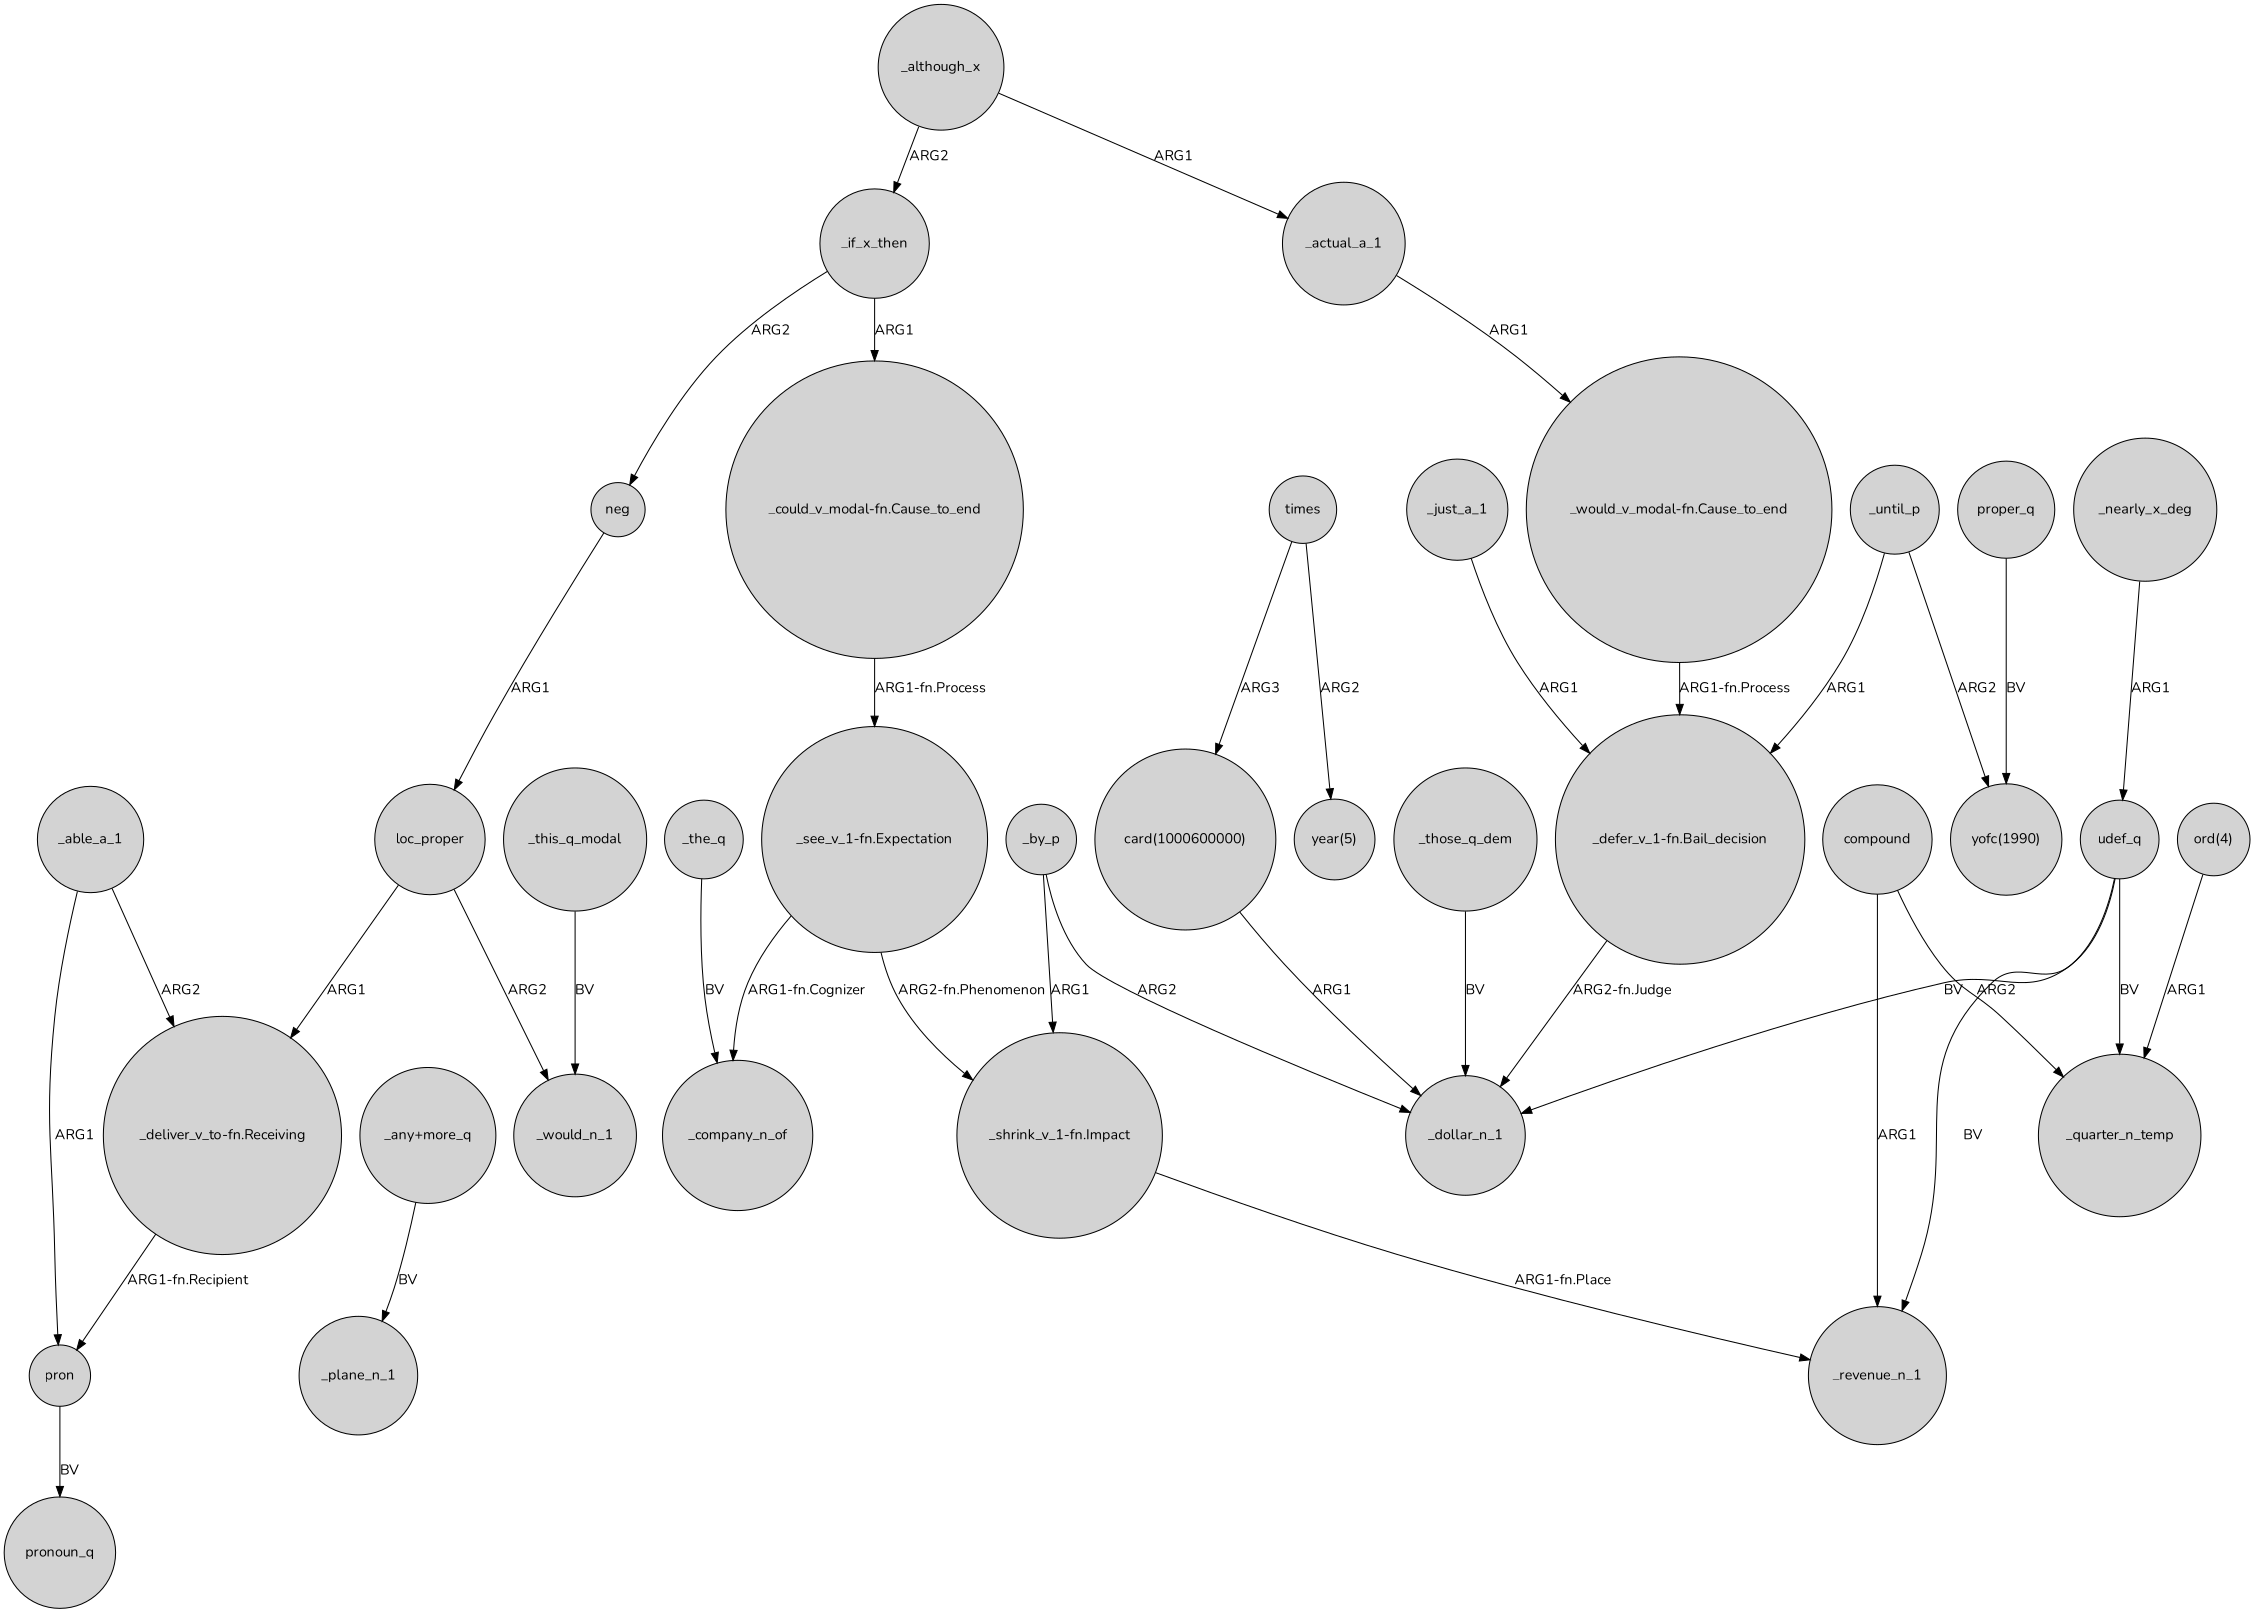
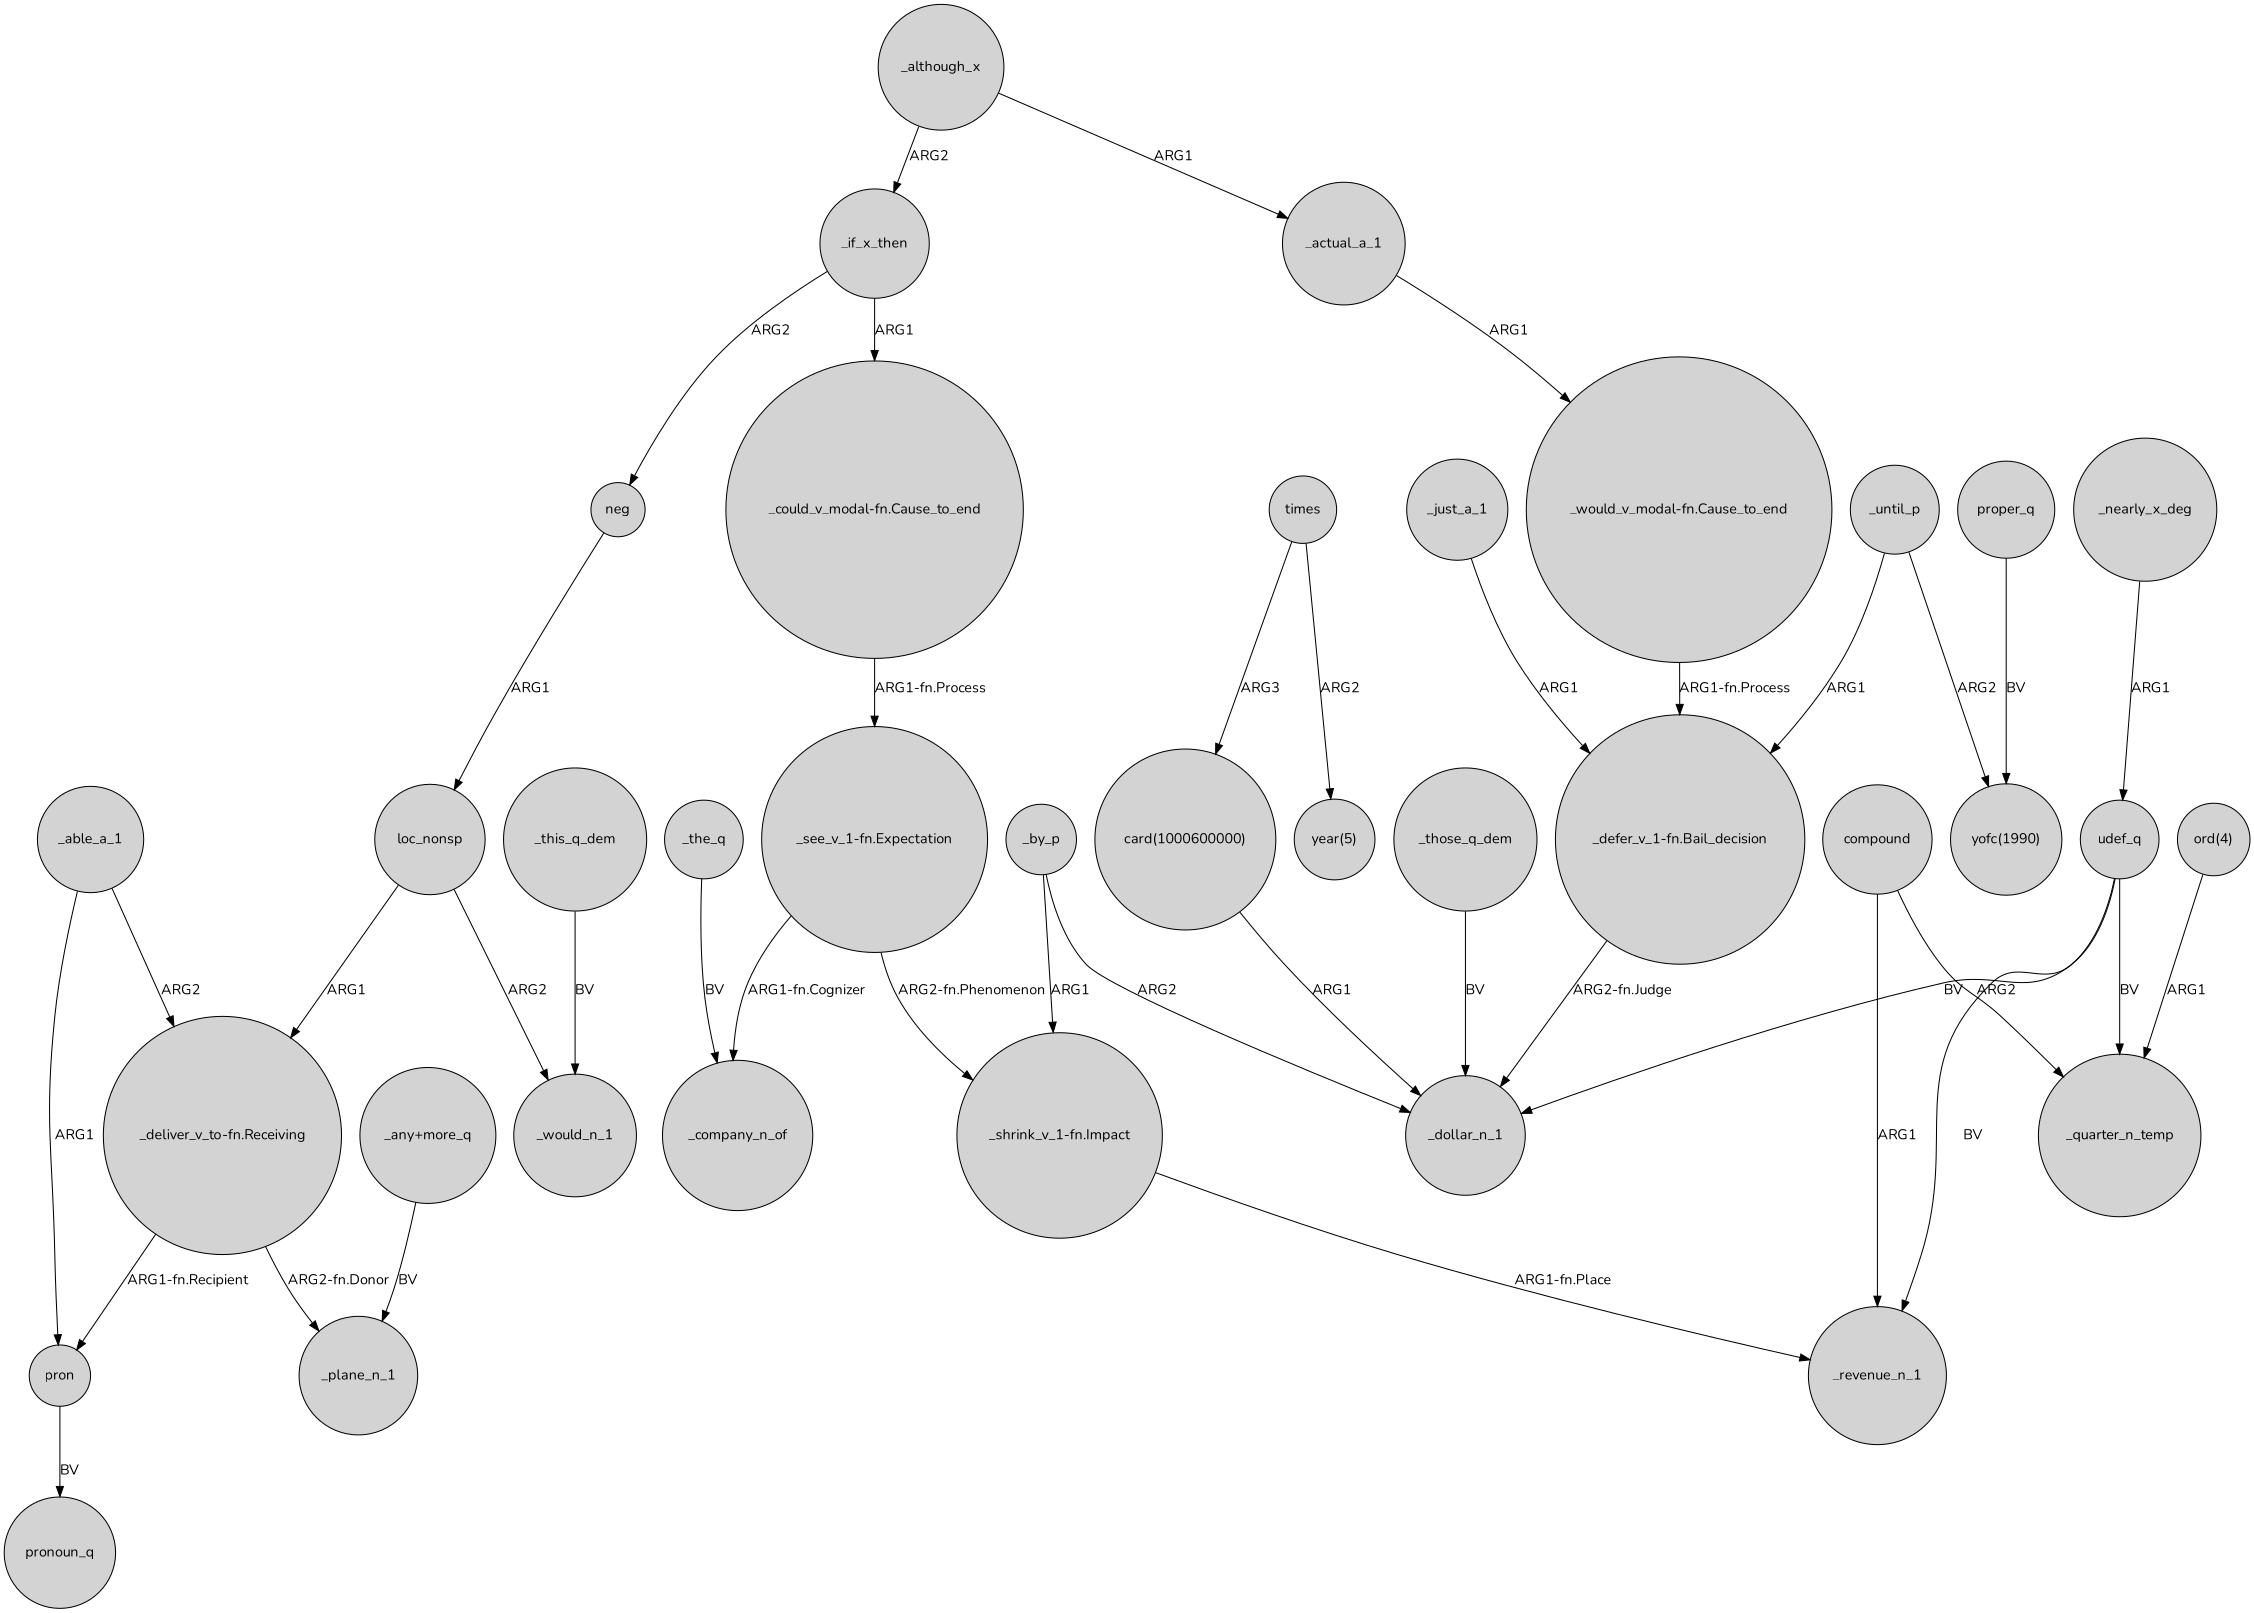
node "loc_proper": label "loc_proper" -> "loc_nonsp"
node "_this_q_modal": label "_this_q_modal" -> "_this_q_dem"
edge "_deliver_v_to-fn.Receiving" -> "_plane_n_1": added, label "ARG2-fn.Donor"
